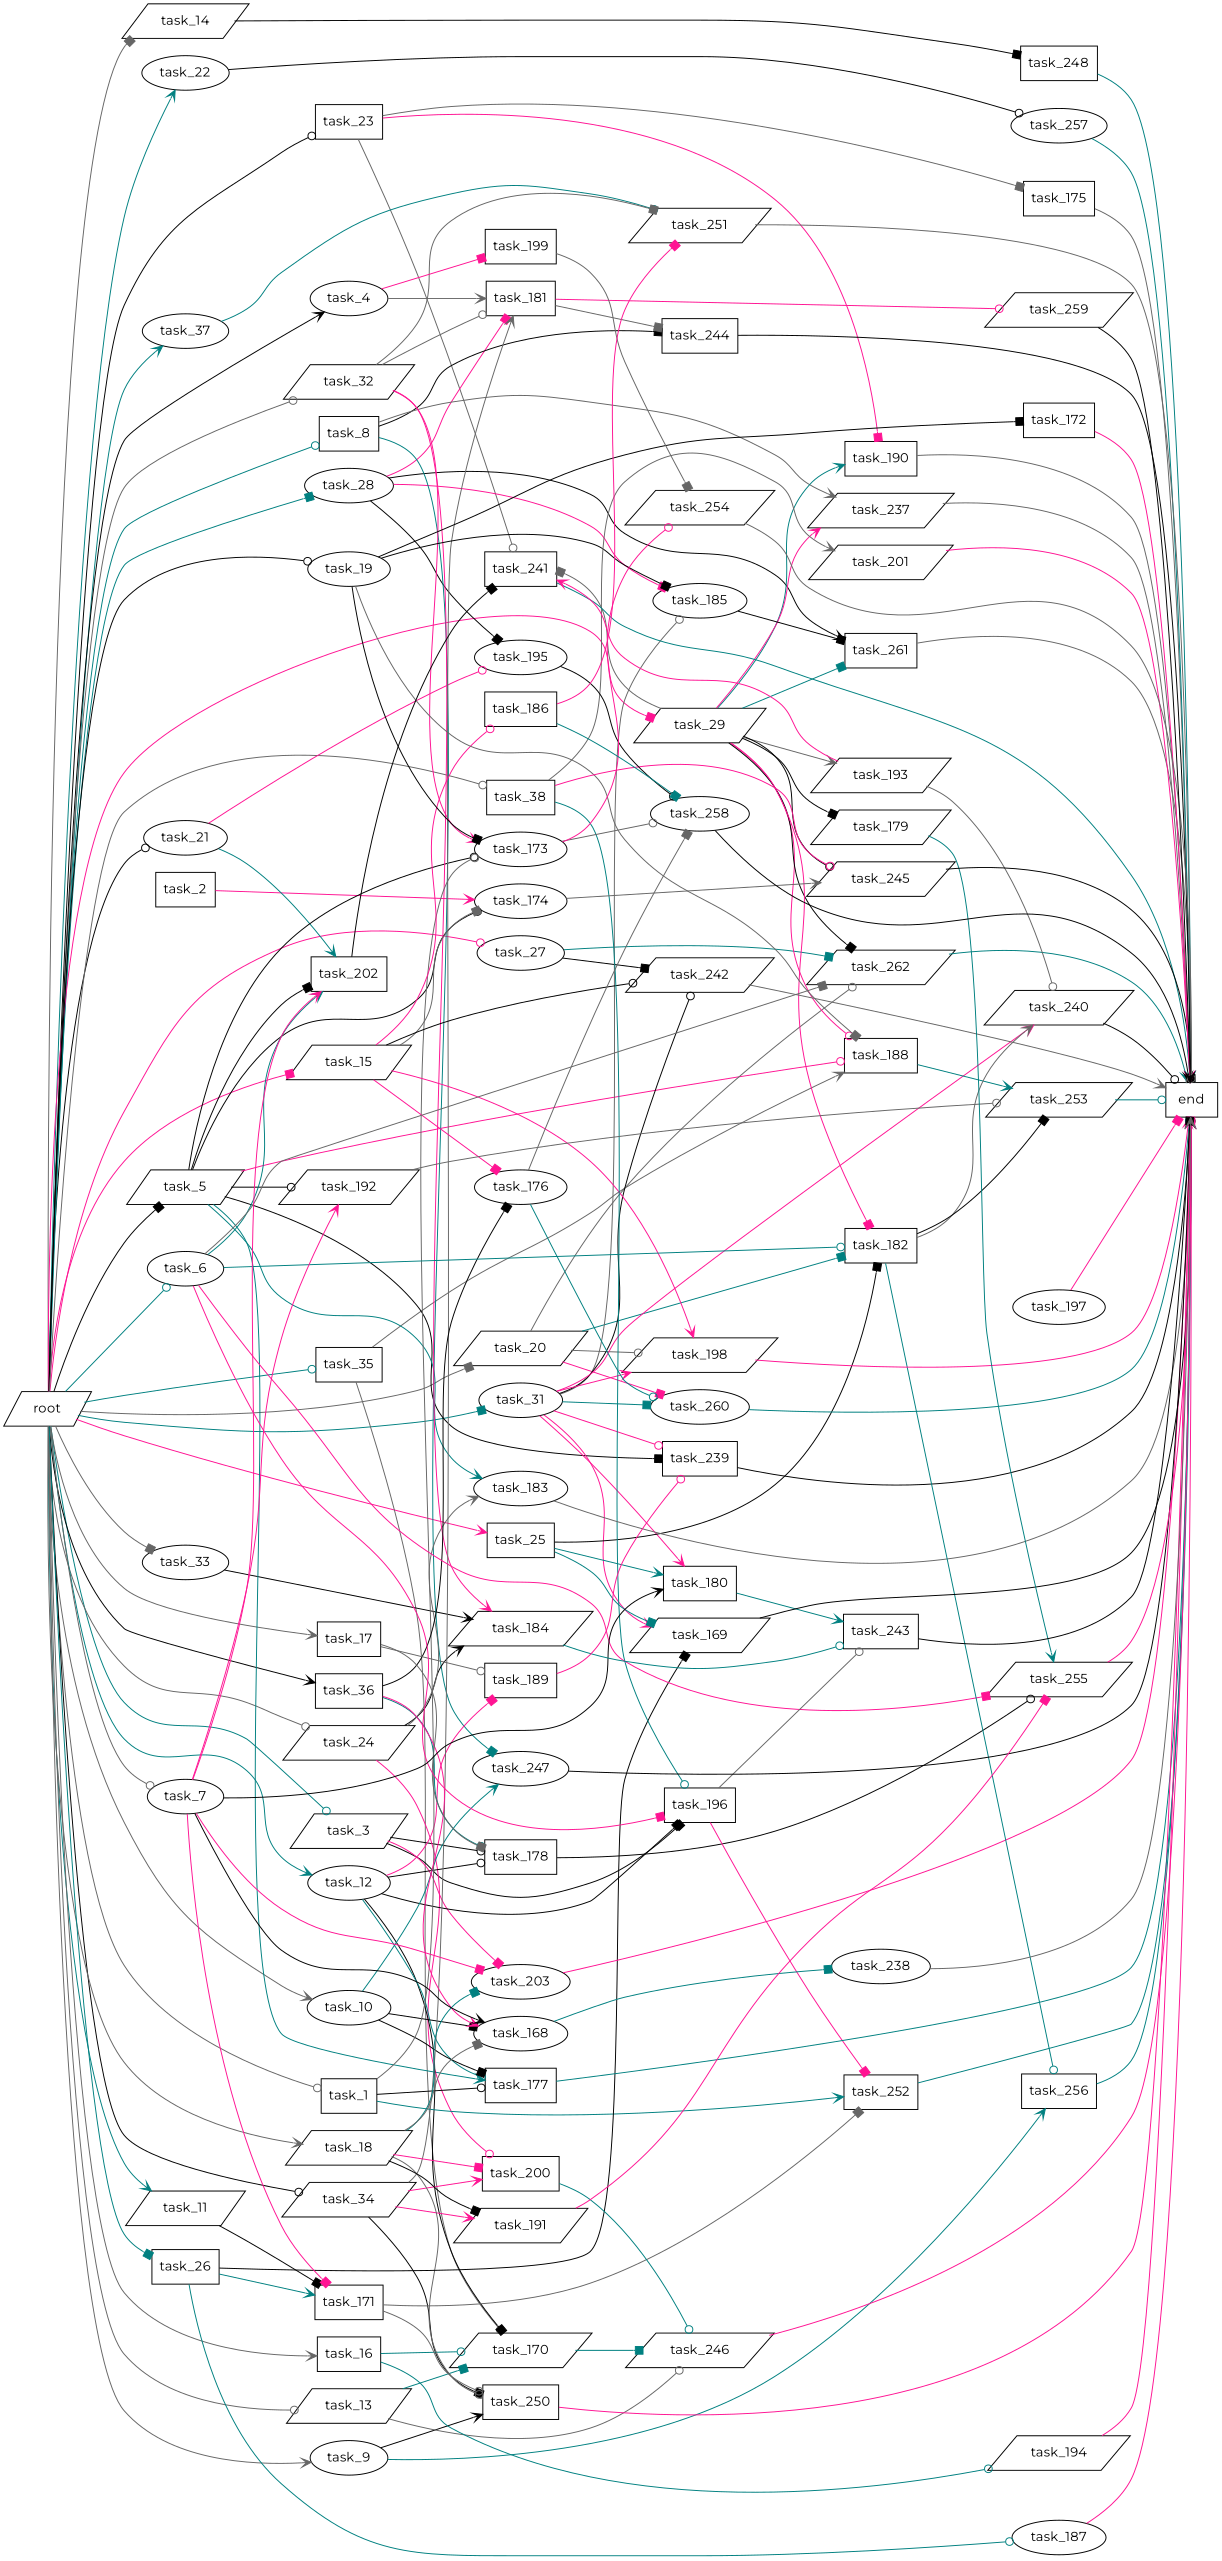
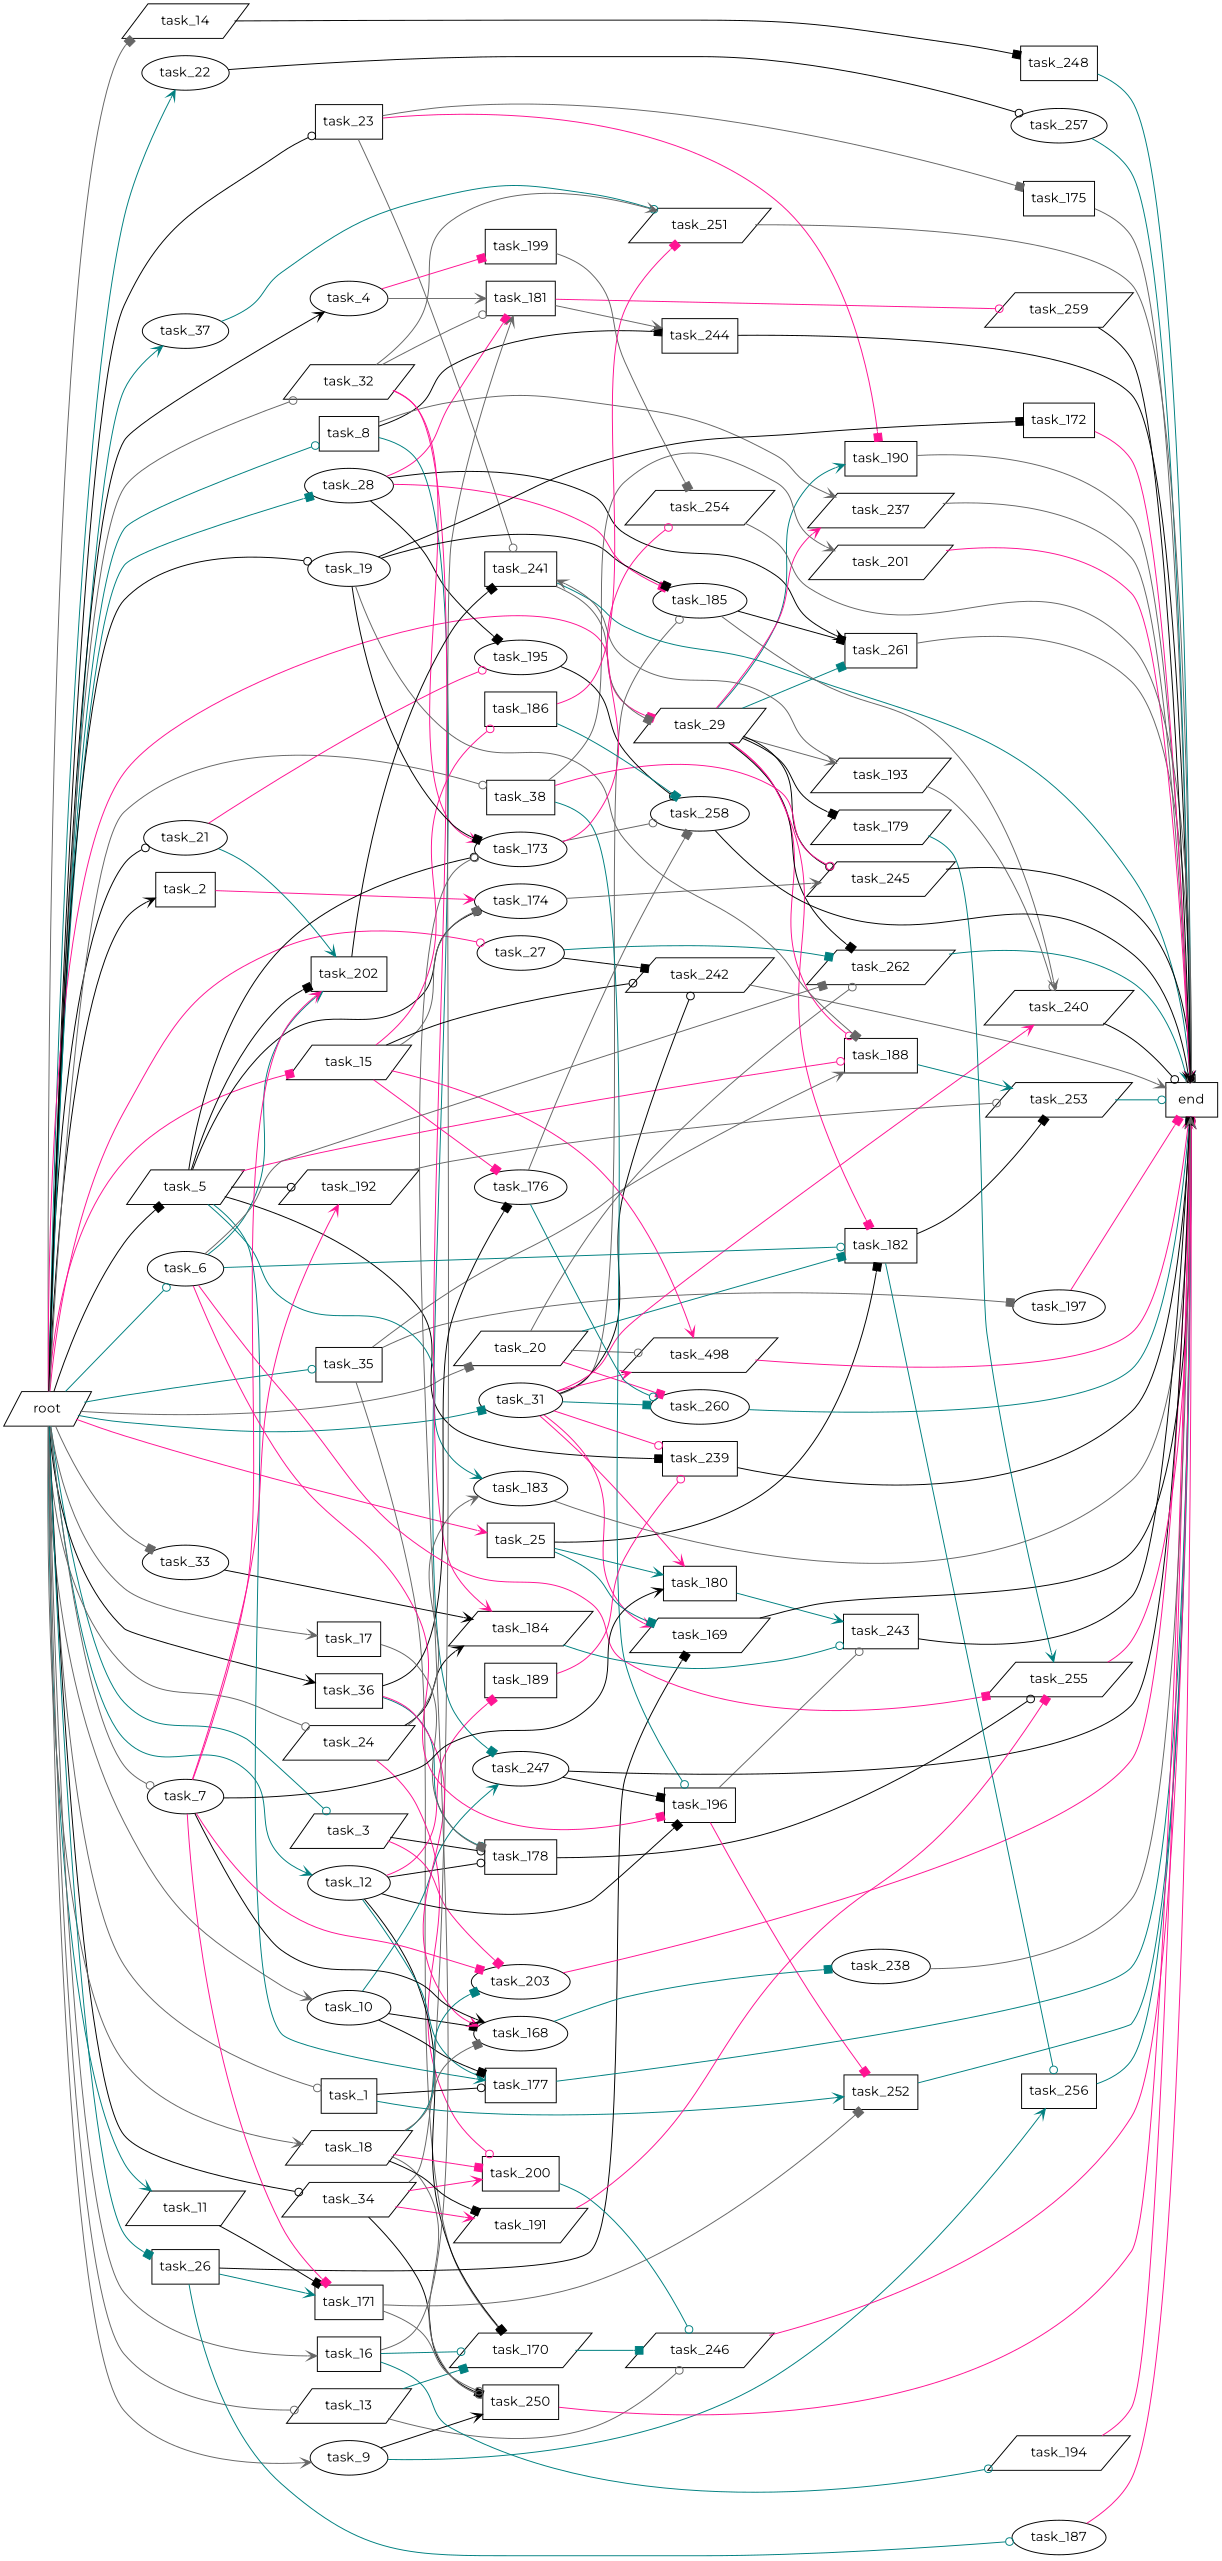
edge "task_32" -> "task_251": arrowhead box -> vee
edge "task_181" -> "task_244": arrowhead box -> vee
edge "task_29" -> "task_241": reversed
edge "task_193" -> "task_241": color deeppink -> gray40
edge "root" -> "task_2": added
edge "task_182" -> "task_240": now "task_185" -> "task_240"
edge "task_35" -> "task_197": added
node "task_198": label "task_198" -> "task_498"
edge "task_1" -> "task_173": now "task_16" -> "task_173"
edge "task_17" -> "task_189": removed
edge "task_3" -> "task_196": now "task_247" -> "task_196"
